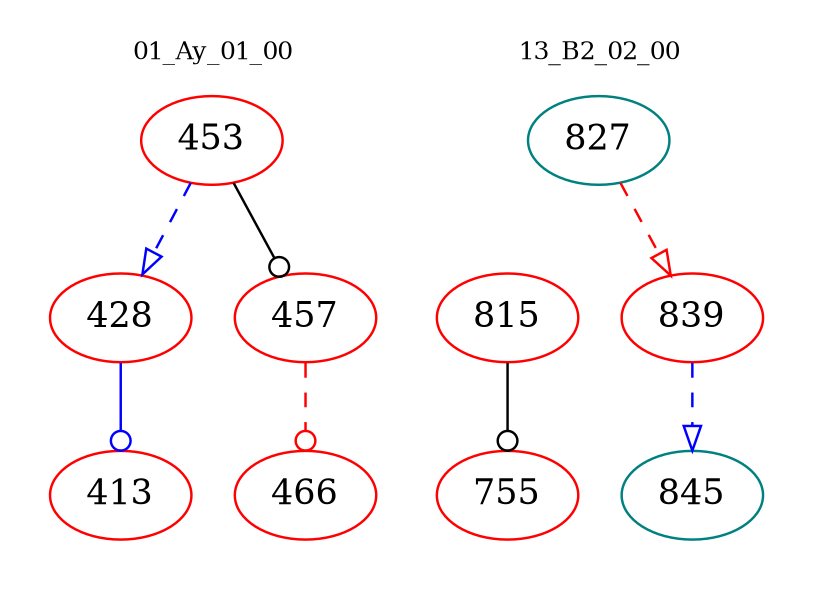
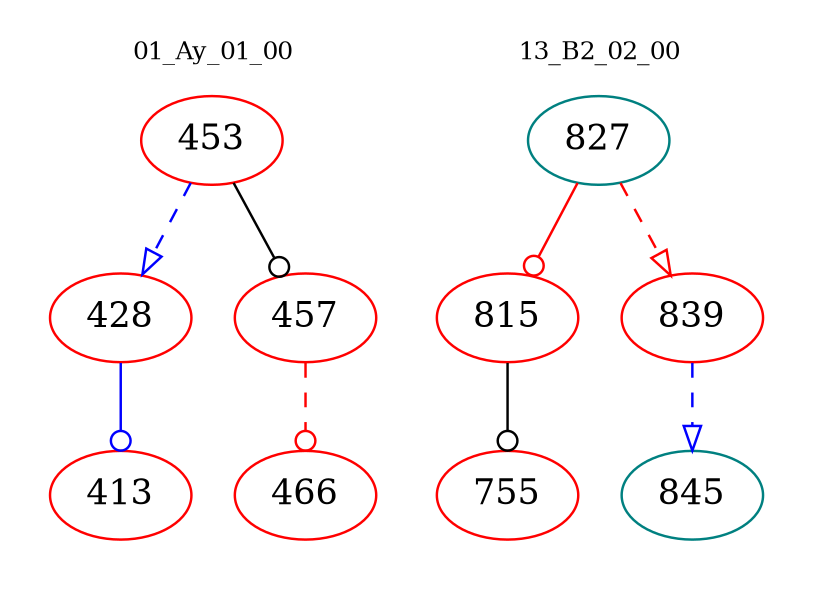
edge "827" -> "815": added
